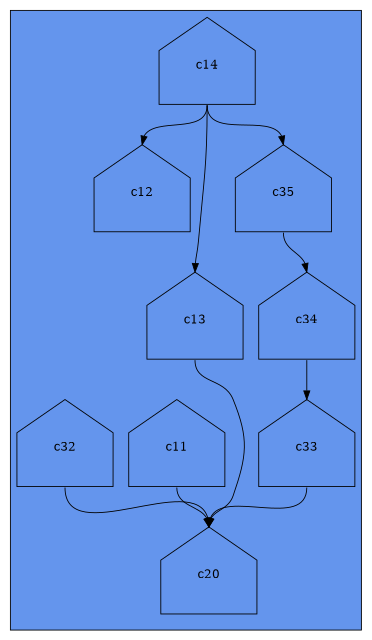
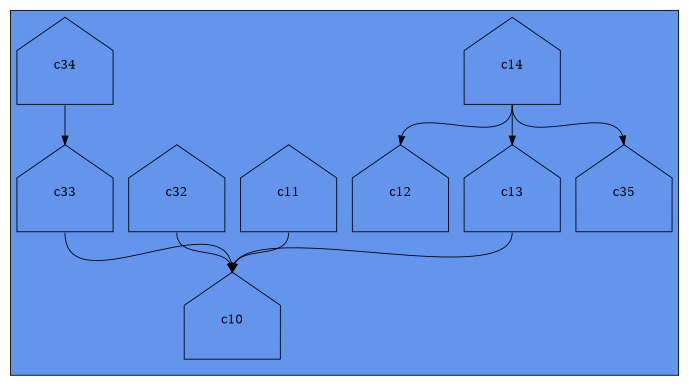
edge "c35" -> "c34": removed
node "c20": label "c20" -> "c10"
